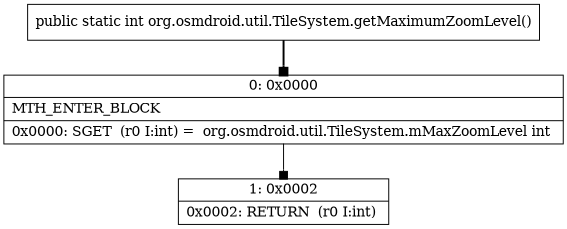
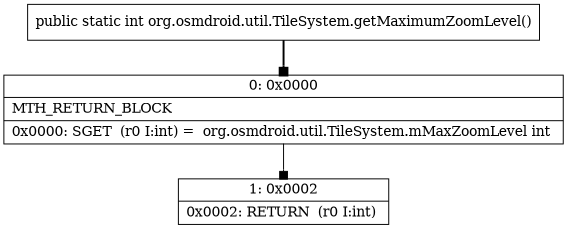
node "0: 0x0000": text "MTH_ENTER_BLOCK" -> "MTH_RETURN_BLOCK"
